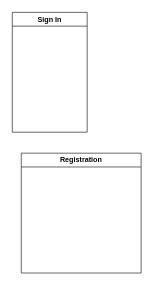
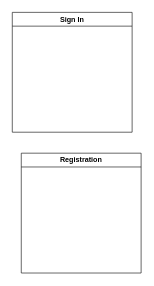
node "Sign In": size 75x120 -> 120x120
